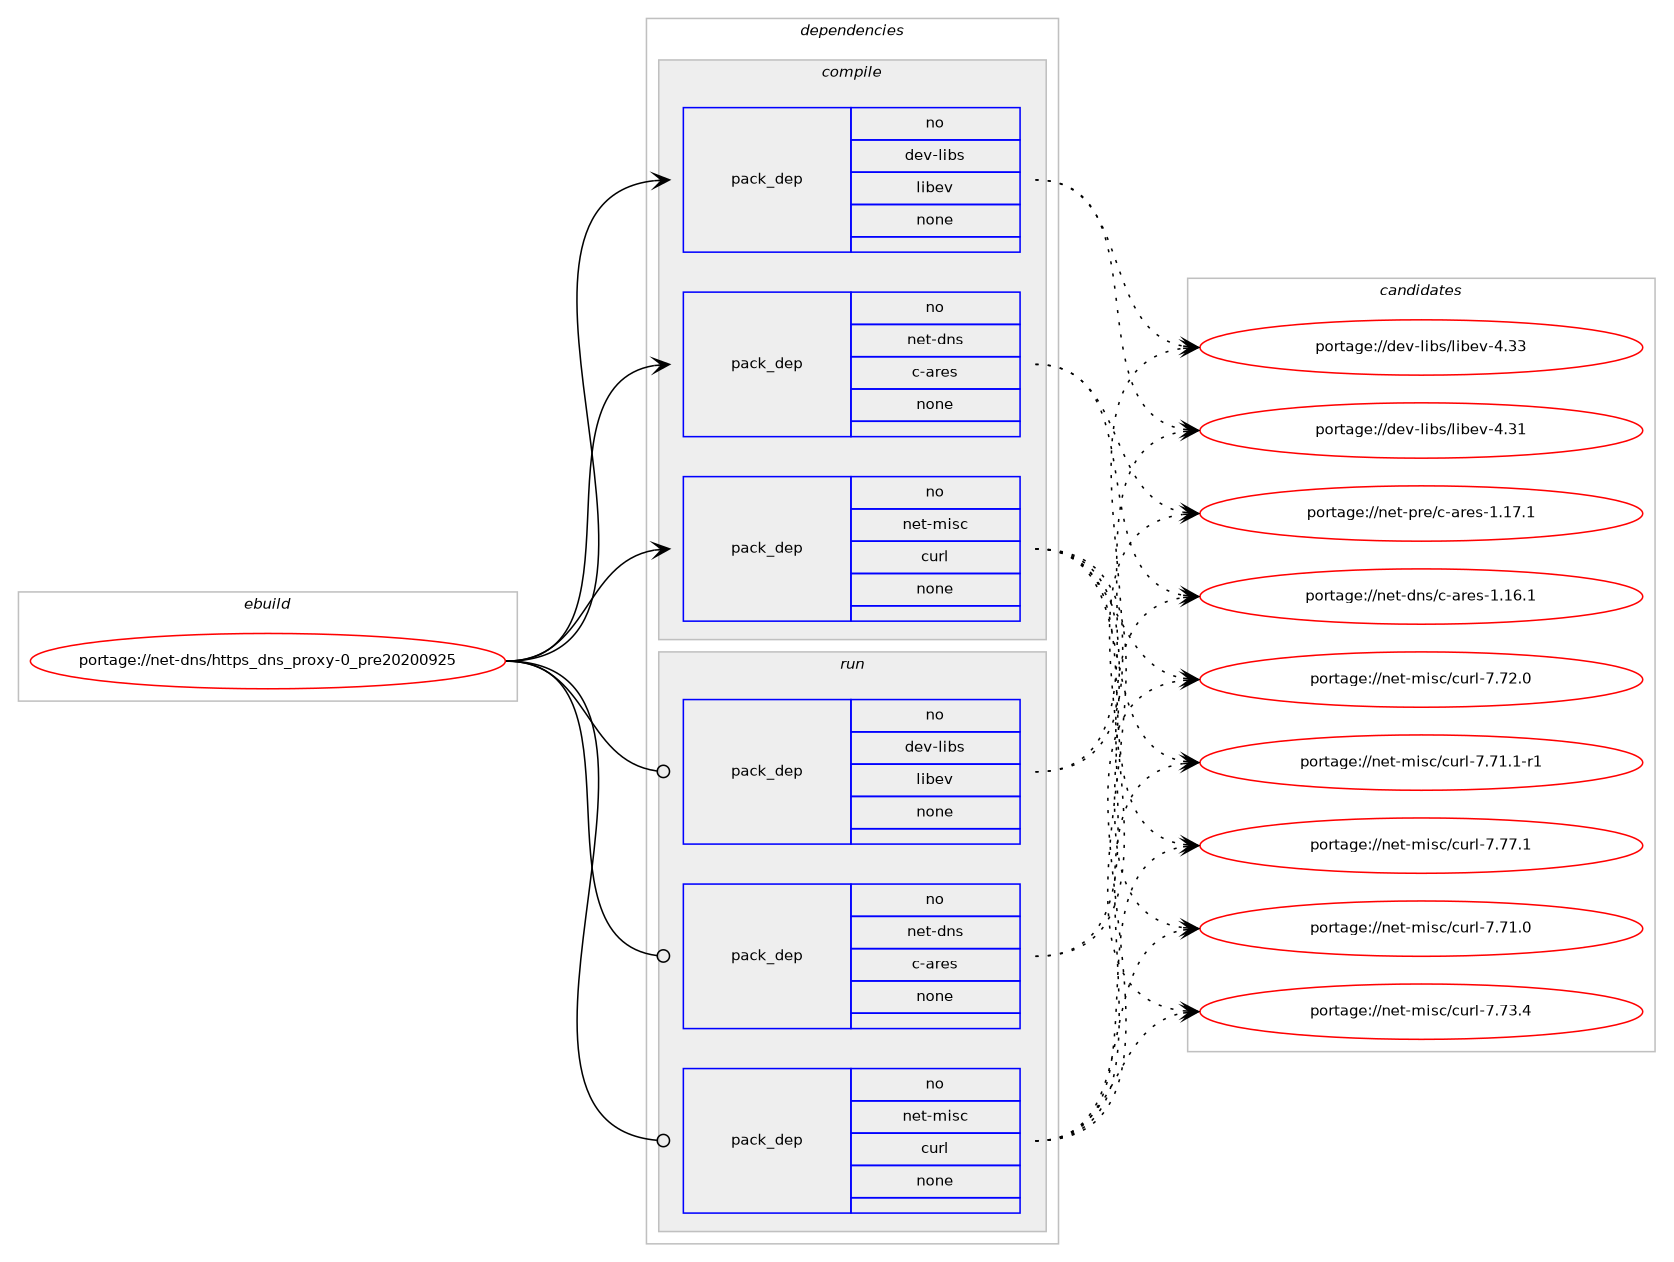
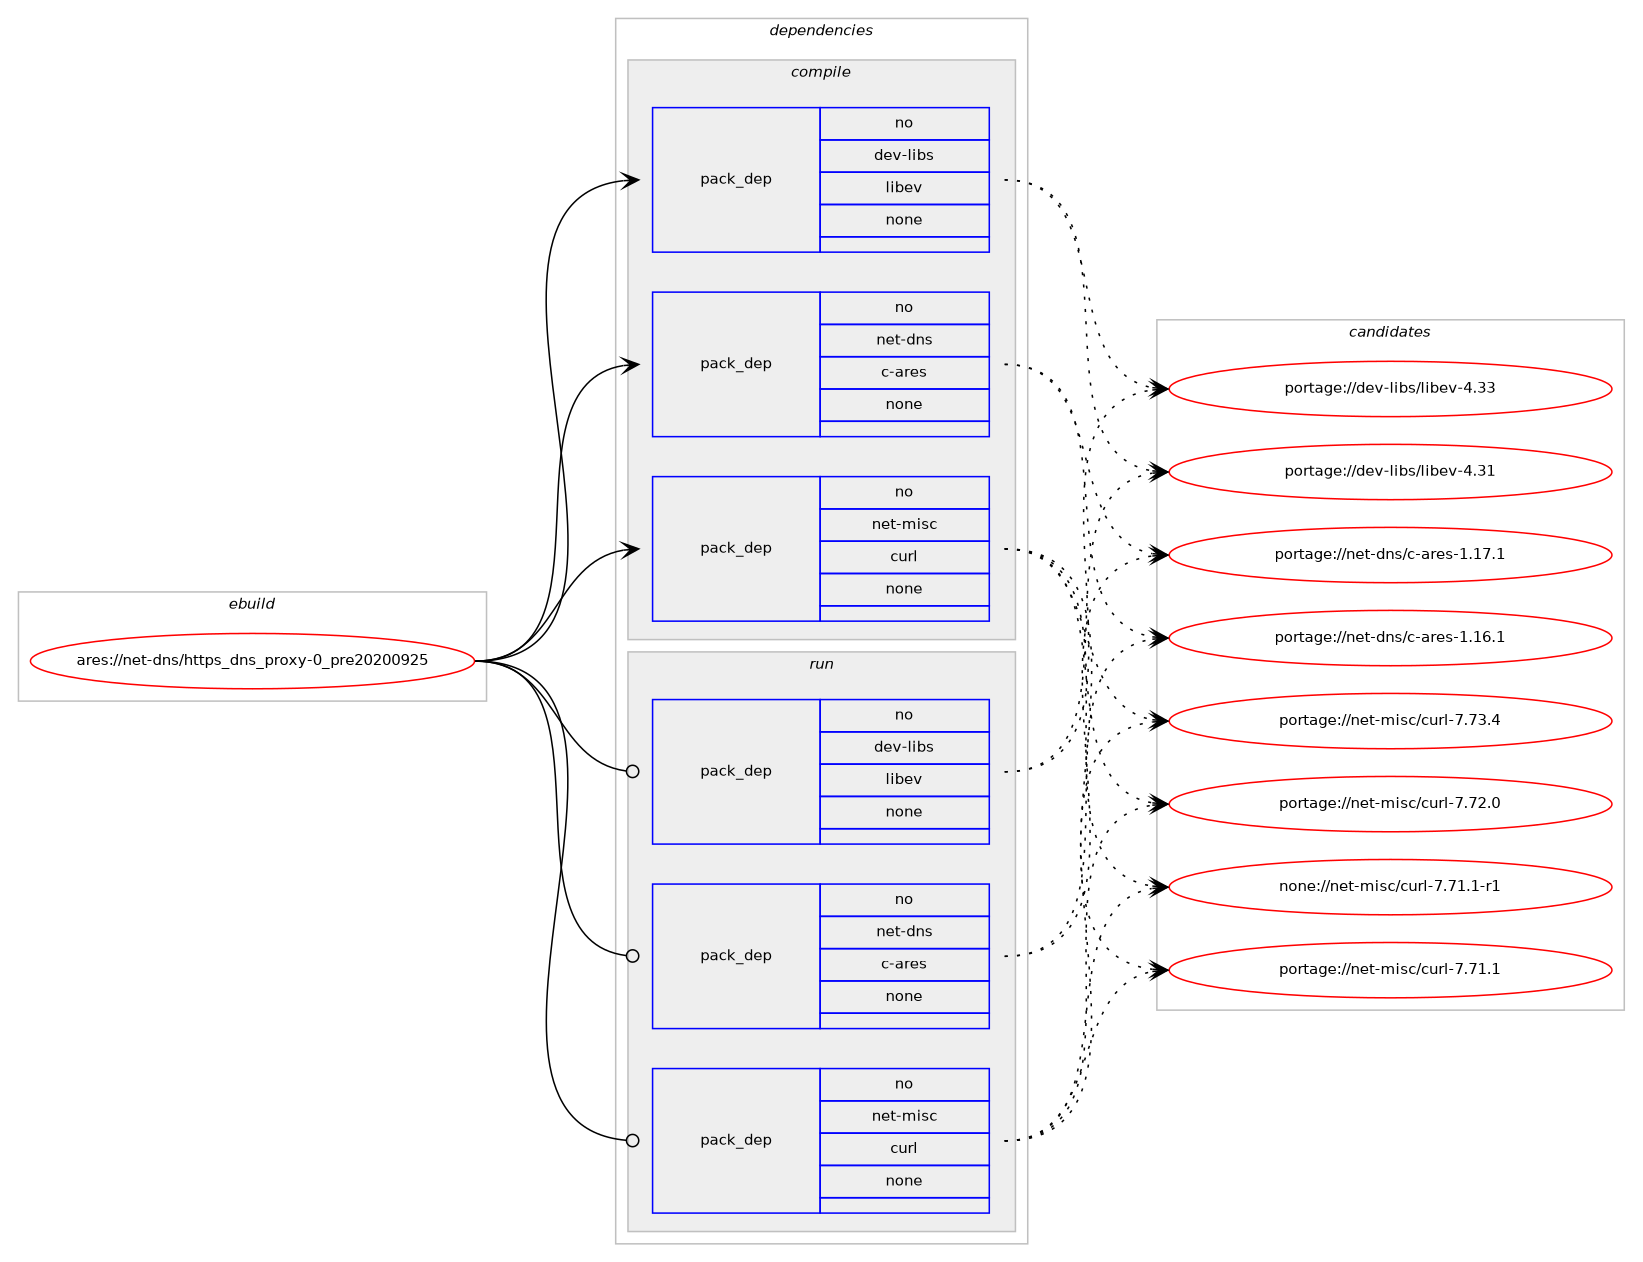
node "portage://net-pre/c-ares-1.17.1": label "portage://net-pre/c-ares-1.17.1" -> "portage://net-dns/c-ares-1.17.1"
node "portage://net-dns/https_dns_proxy-0_pre20200925": label "portage://net-dns/https_dns_proxy-0_pre20200925" -> "ares://net-dns/https_dns_proxy-0_pre20200925"
node "portage://net-misc/curl-7.71.1-r1": label "portage://net-misc/curl-7.71.1-r1" -> "none://net-misc/curl-7.71.1-r1"
node "portage://net-misc/curl-7.77.1": label "portage://net-misc/curl-7.77.1" -> "portage://net-misc/curl-7.71.1"
node "portage://net-misc/curl-7.71.0": removed
